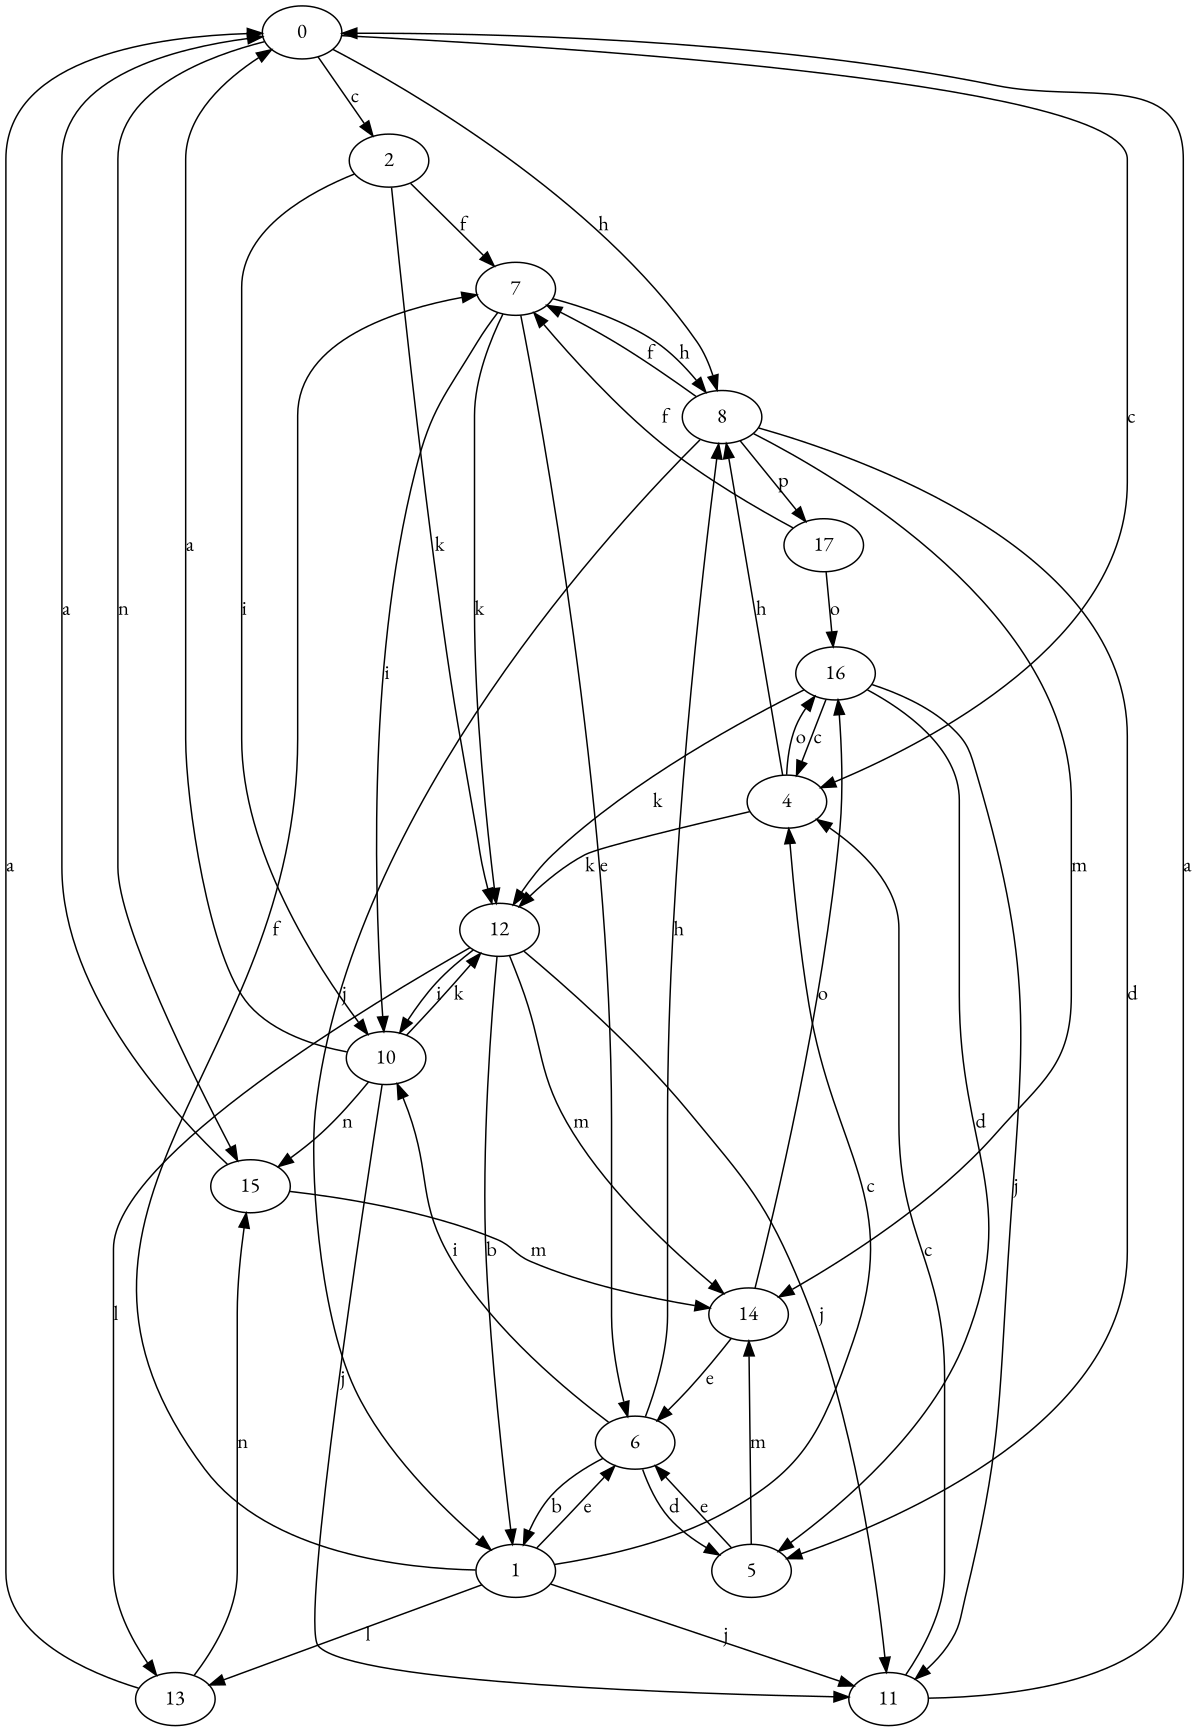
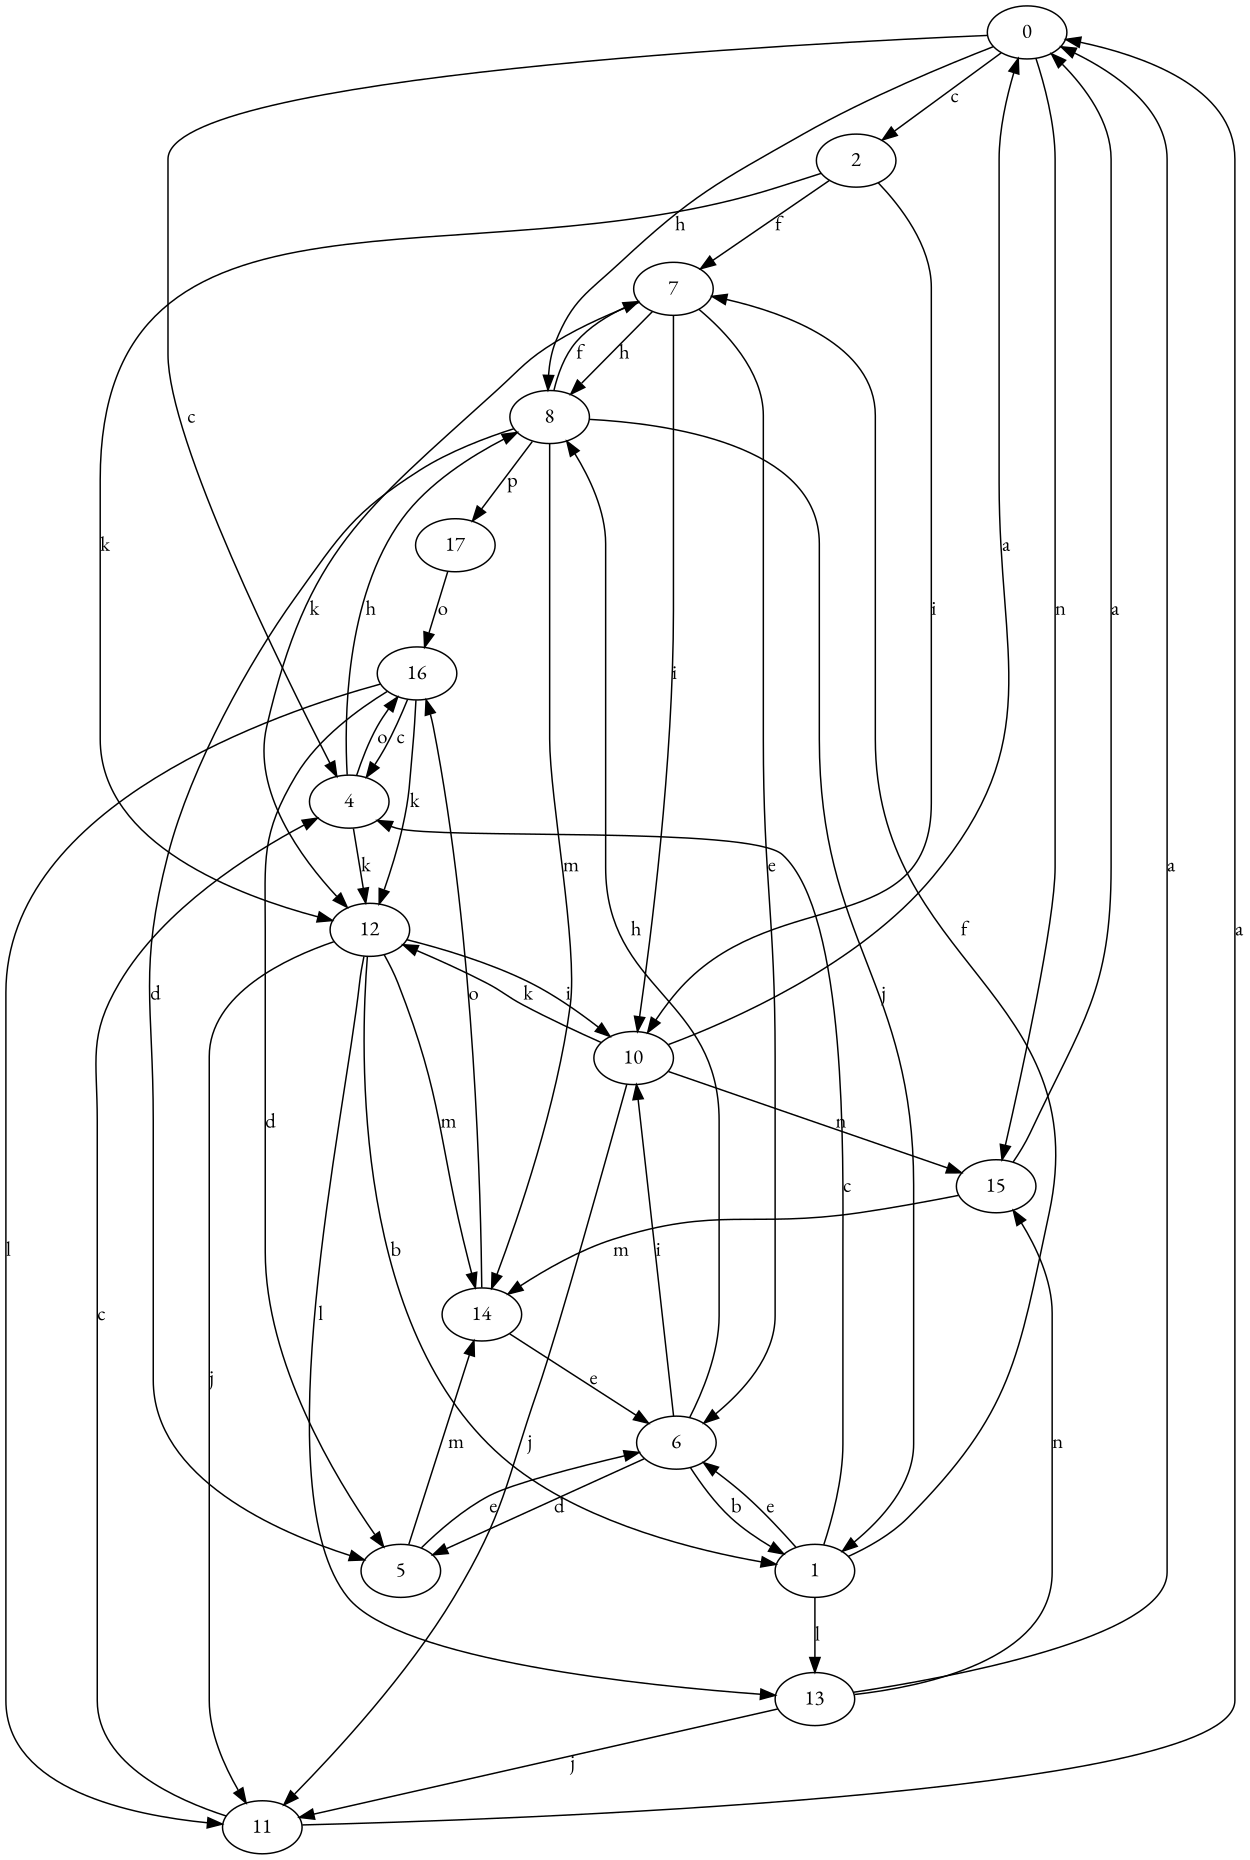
edge "17" -> "7": removed, label "f"
edge "16" -> "11": label "j" -> "l"
edge "1" -> "11": now "13" -> "11"
